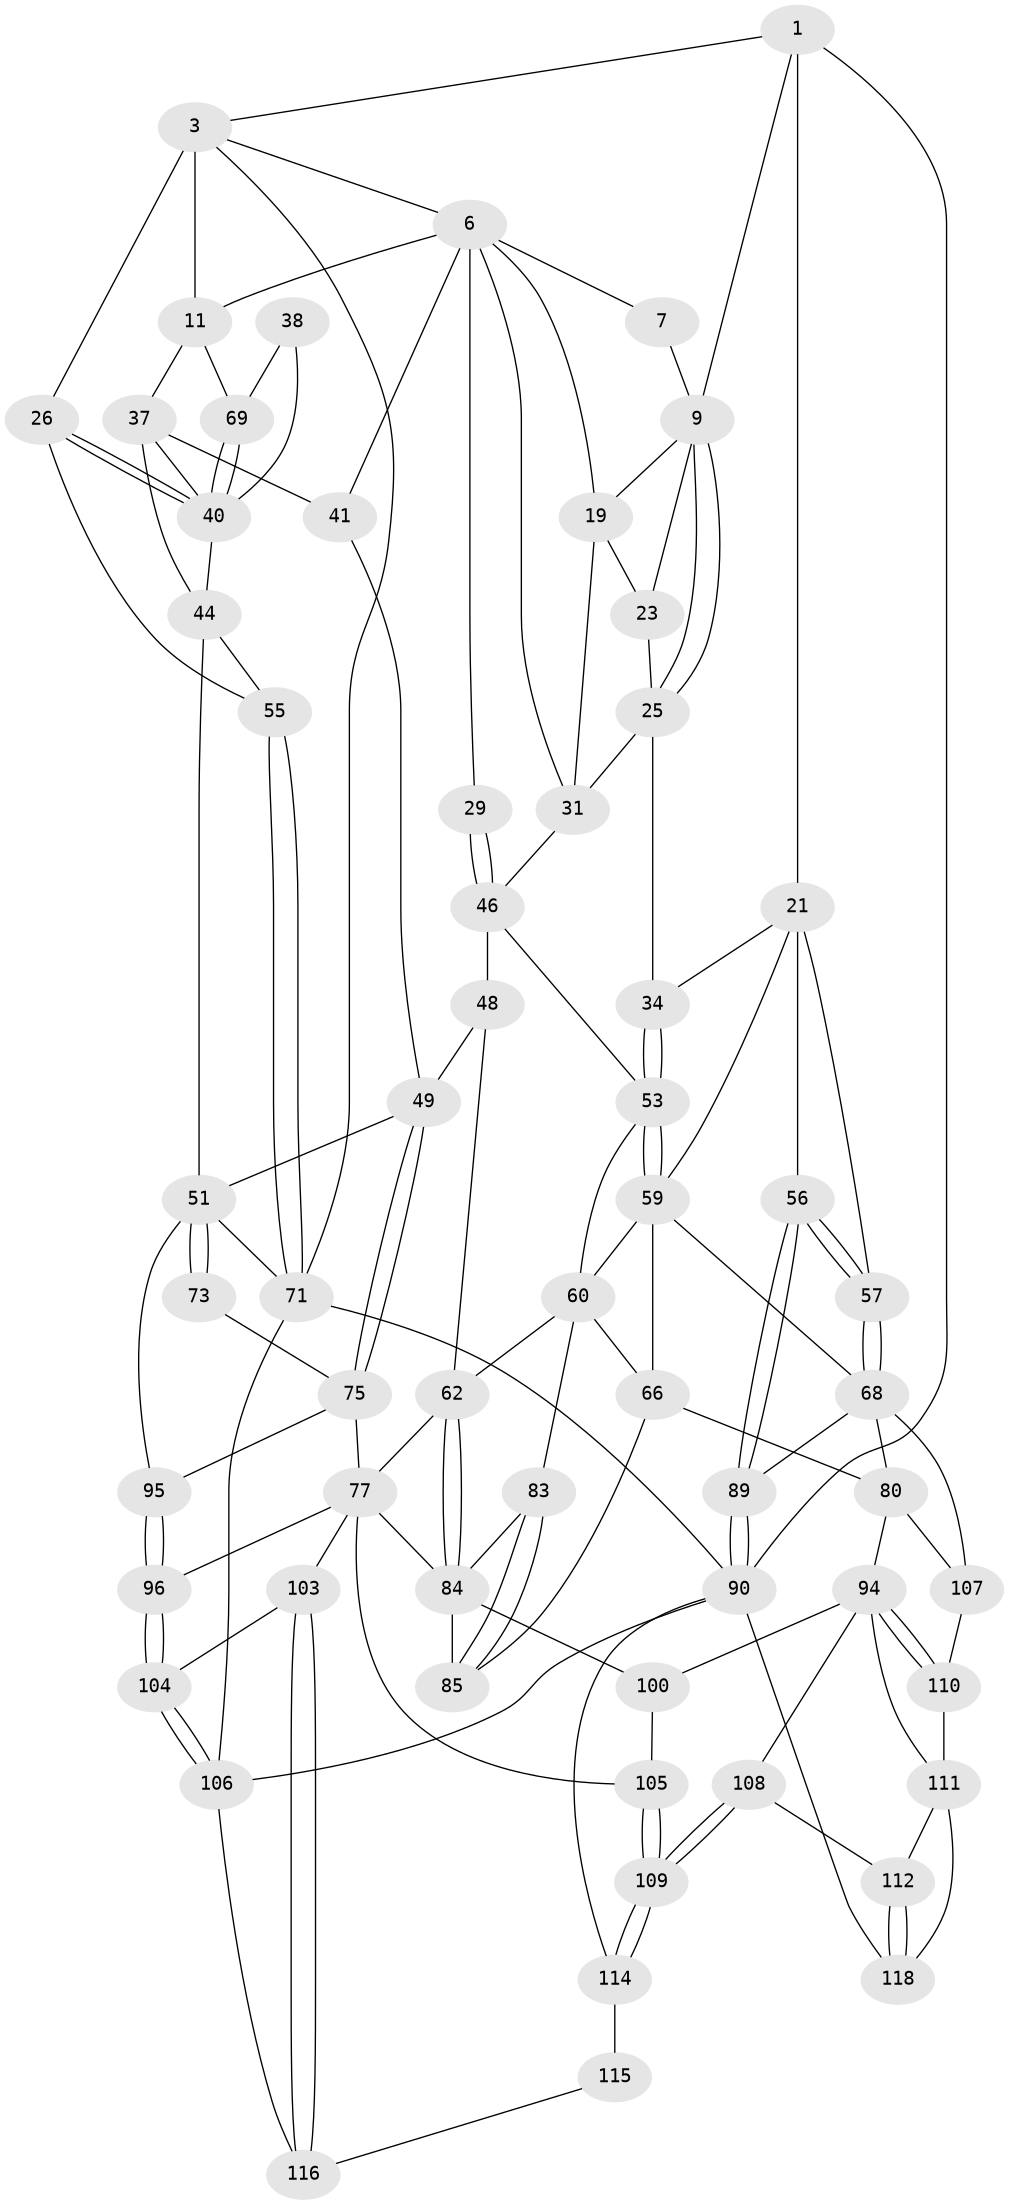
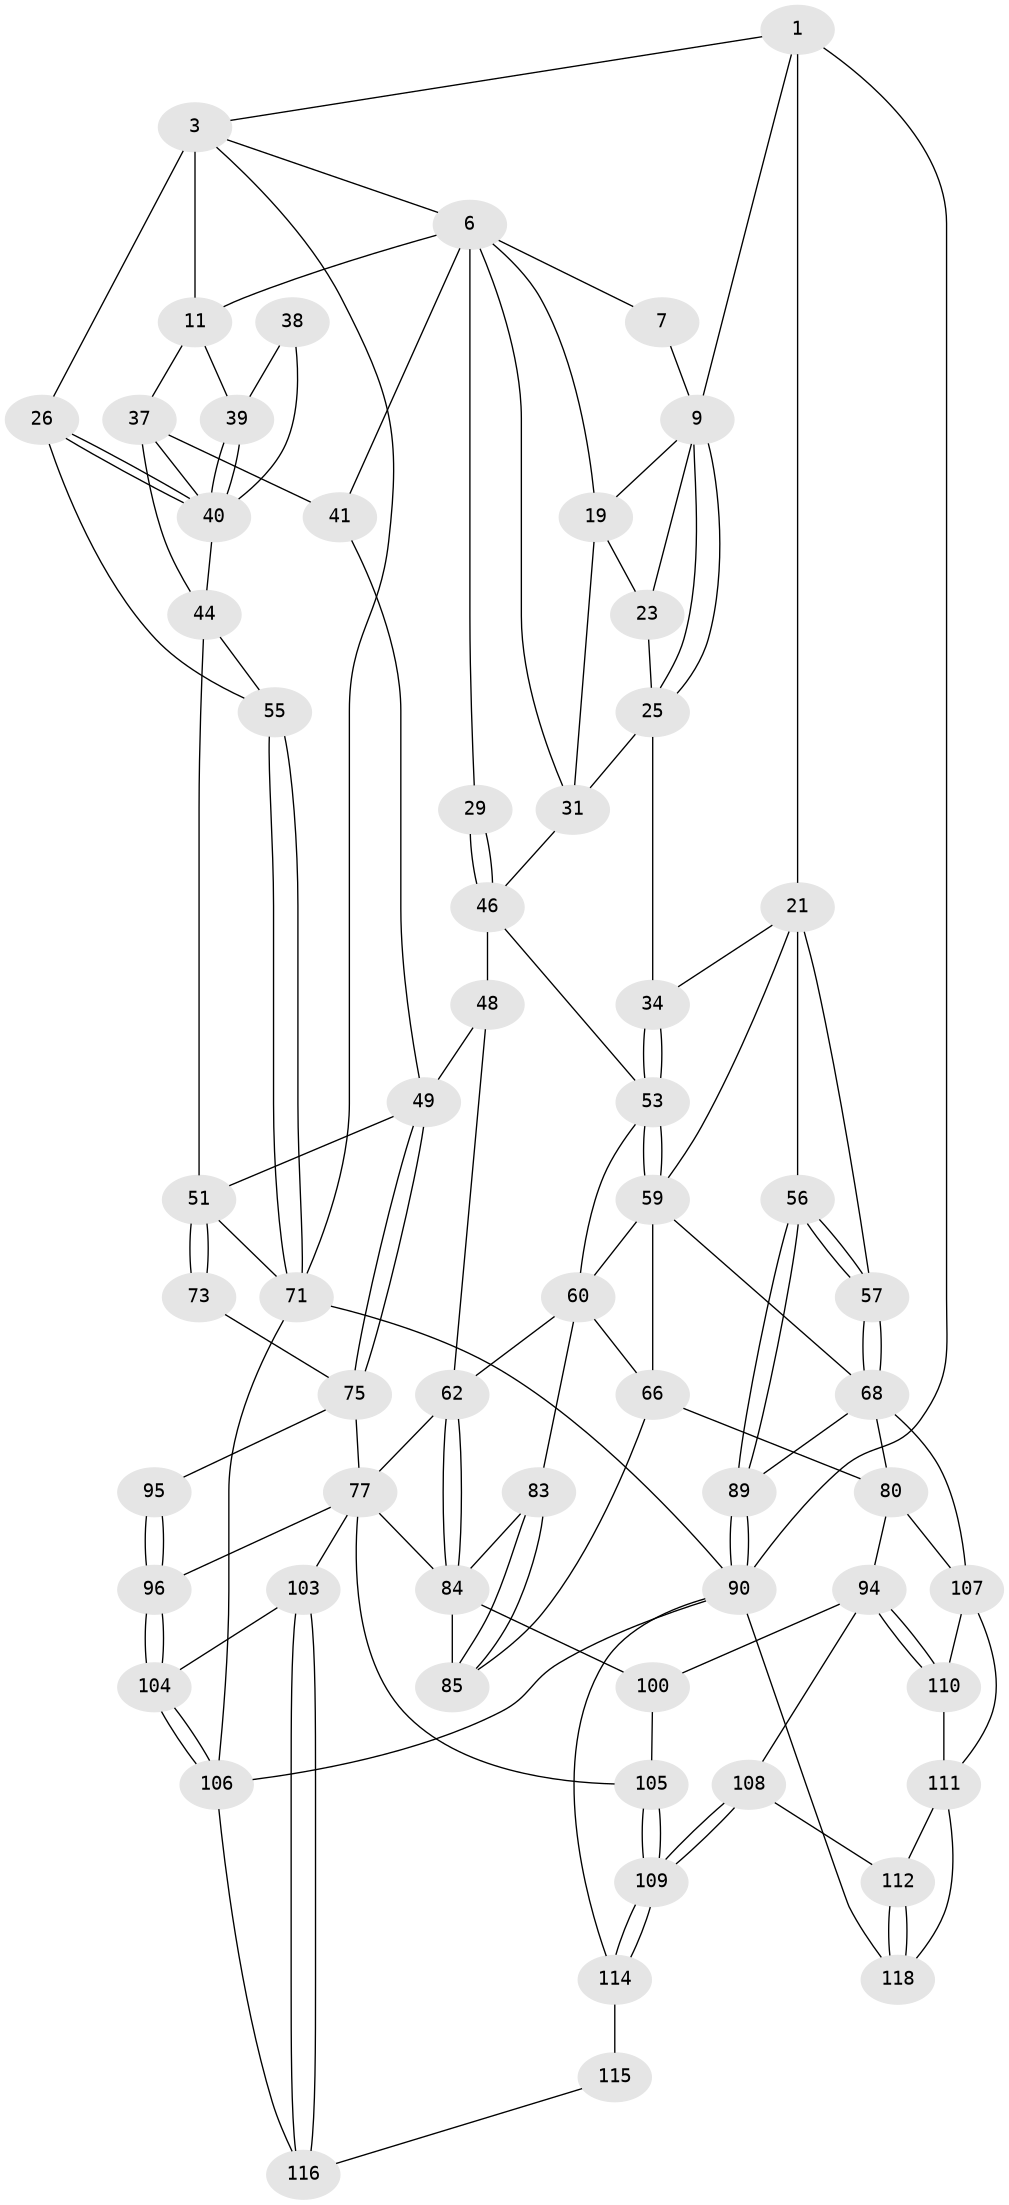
node "69": label "69" -> "39"
edge "51" -- "95": removed
edge "94" -- "111": now "107" -- "111"
